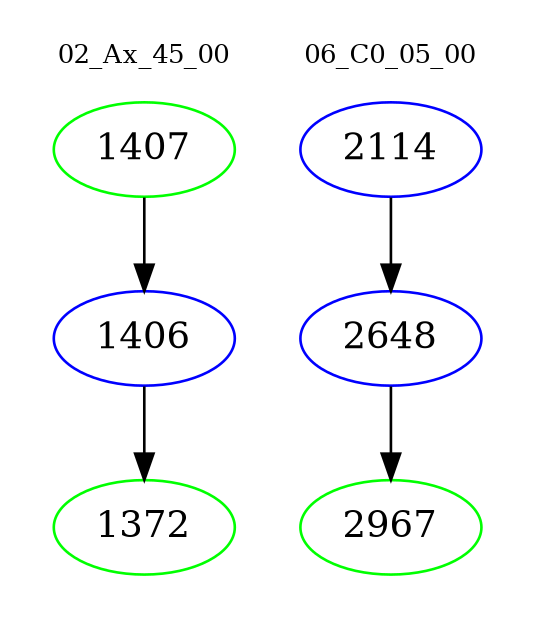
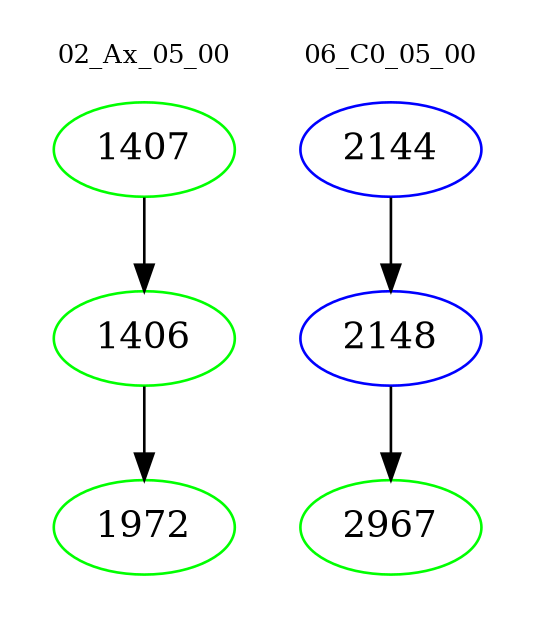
cluster "02_Ax_45_00": label "02_Ax_45_00" -> "02_Ax_05_00"
node "2114": label "2114" -> "2144"
node "1406": color blue -> green
node "2648": label "2648" -> "2148"
node "1372": label "1372" -> "1972"
